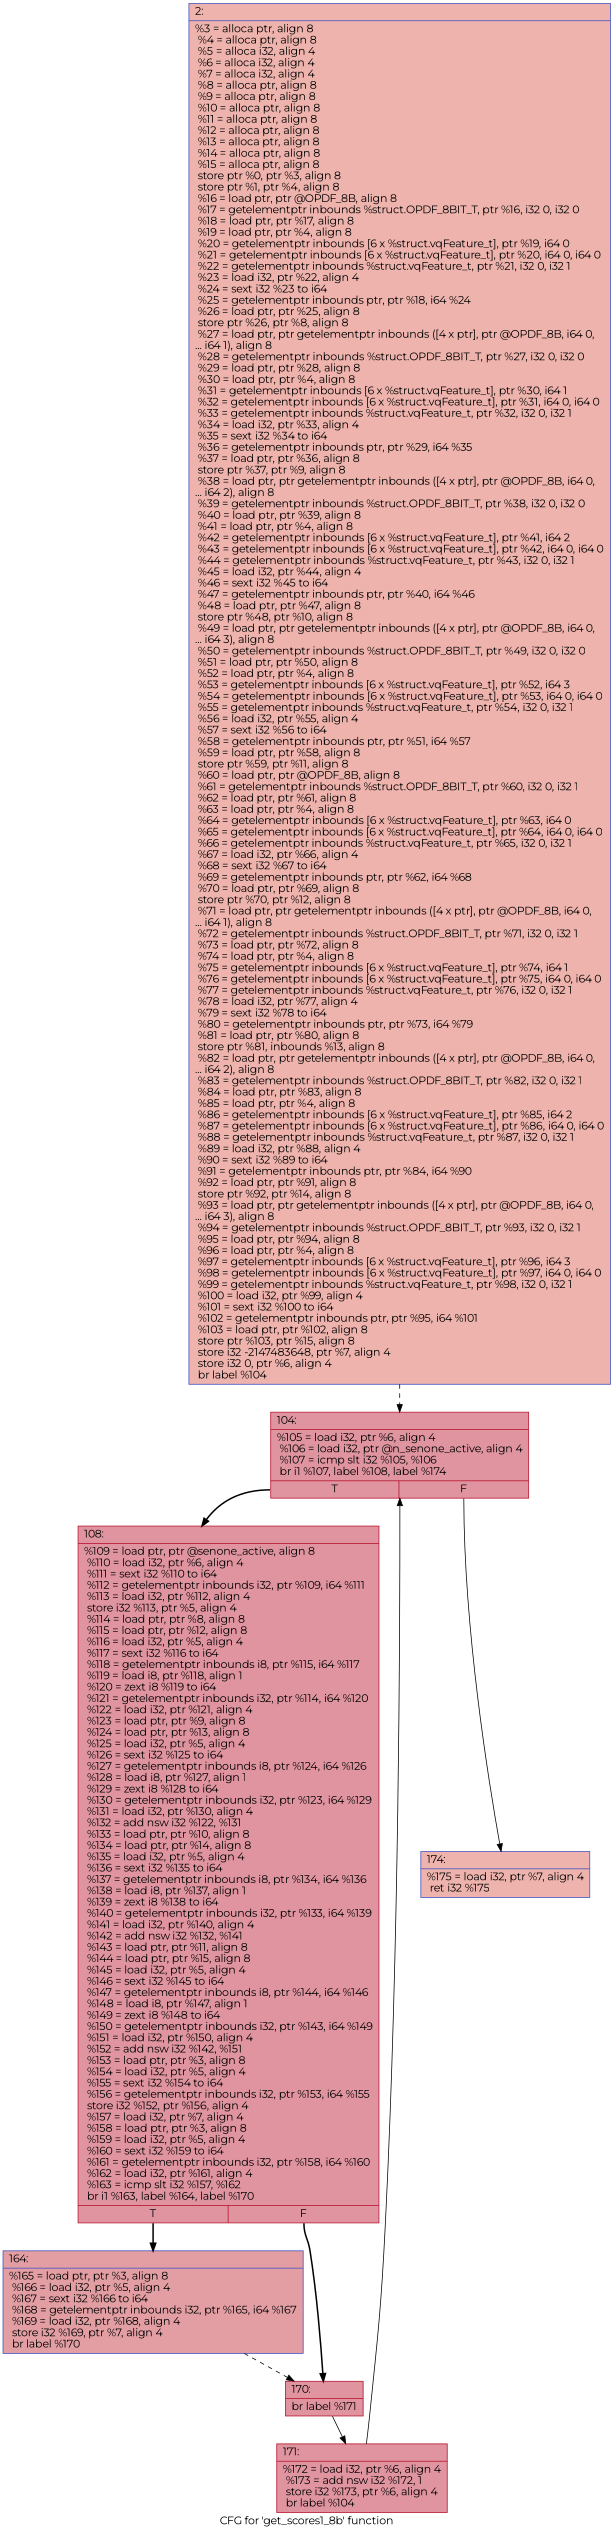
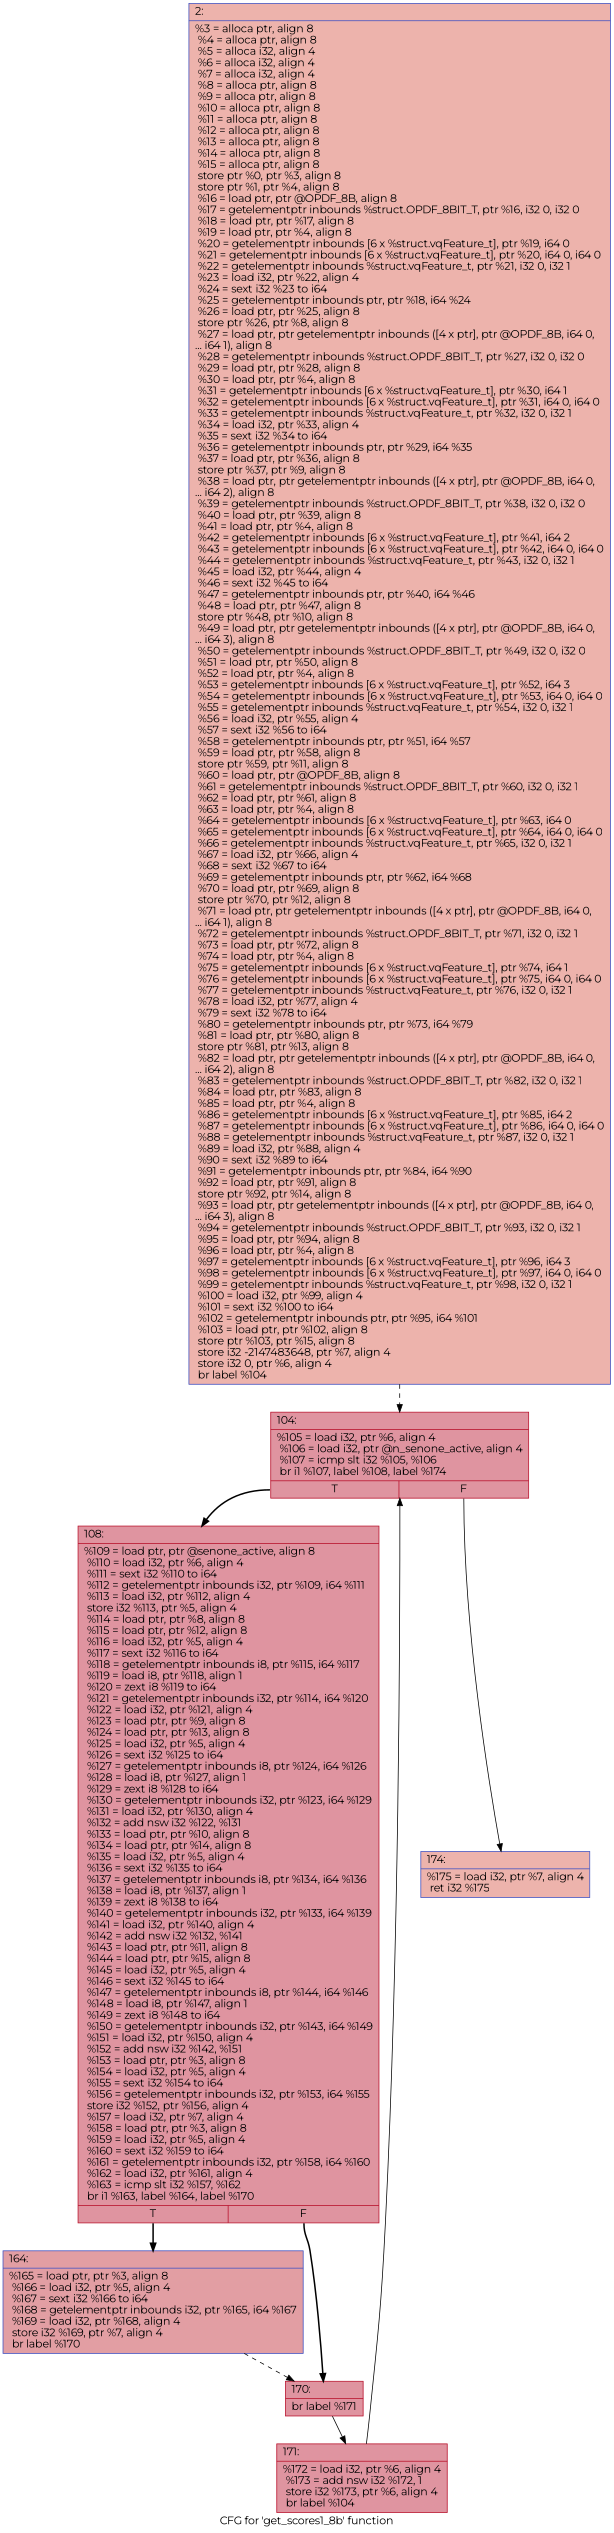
node "2:": text "store ptr %81, inbounds %13, align 8" -> "store ptr %81, ptr %13, align 8"
